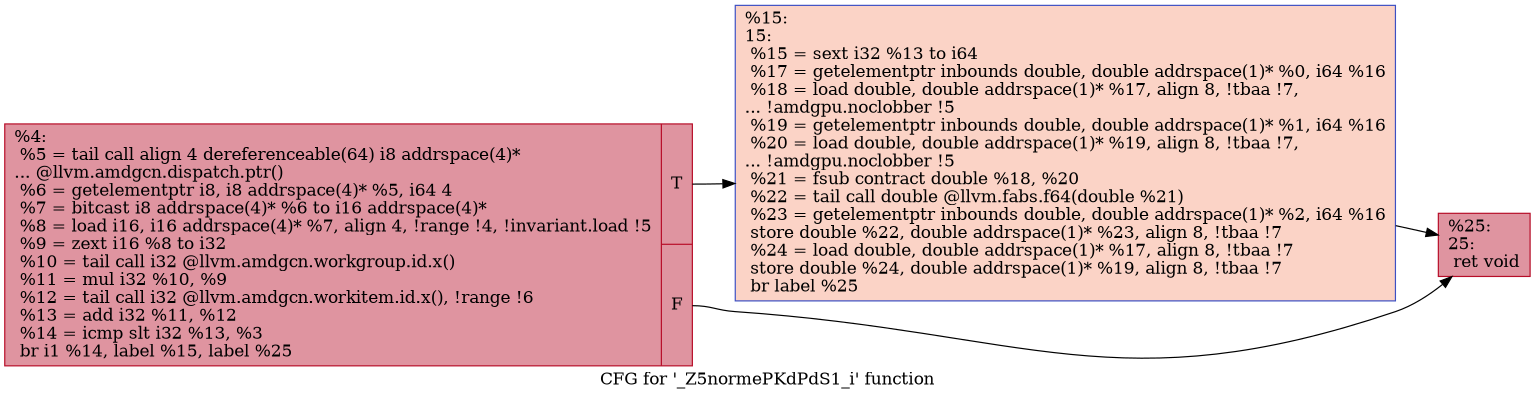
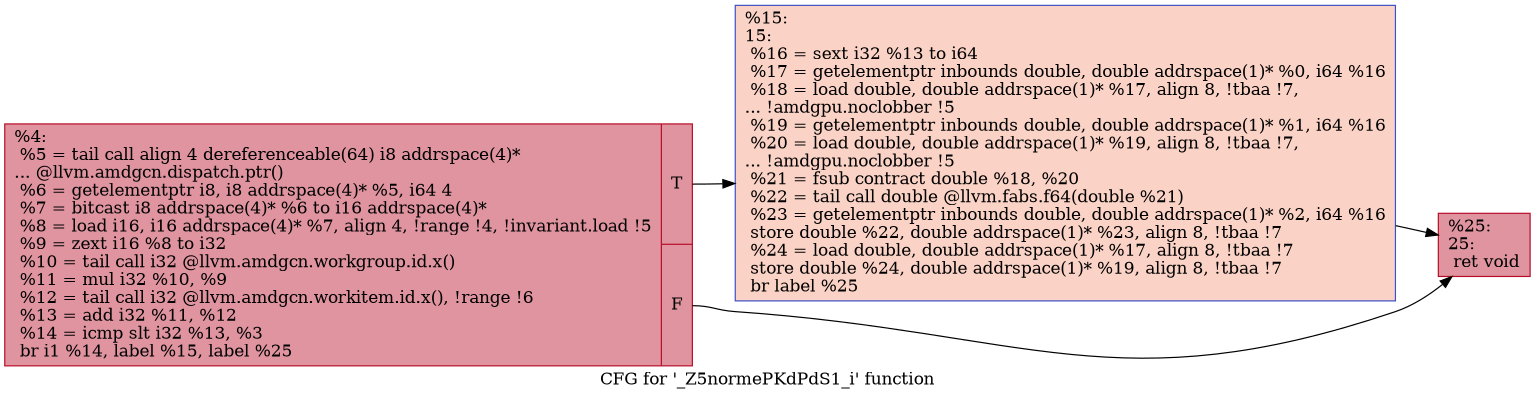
node "%15:": text "%15 = sext i32 %13 to i64" -> "%16 = sext i32 %13 to i64"
